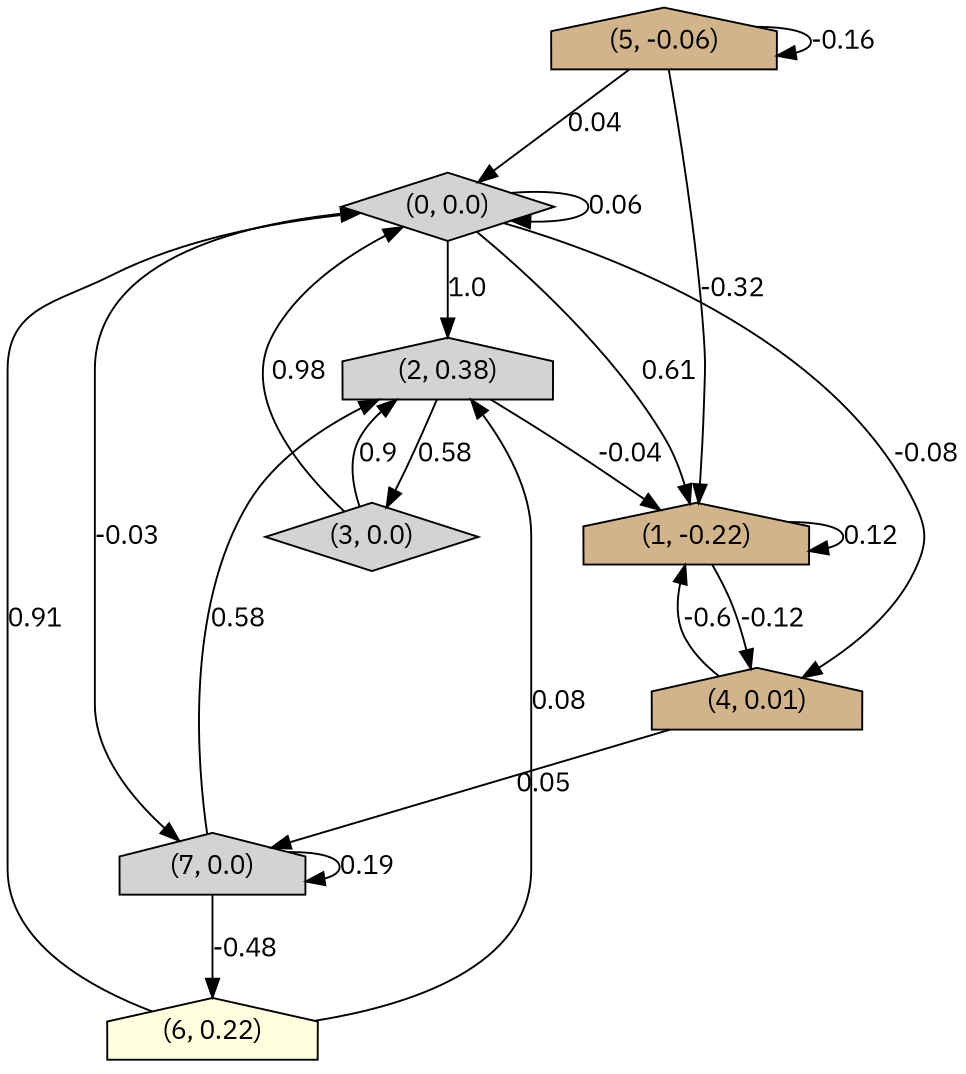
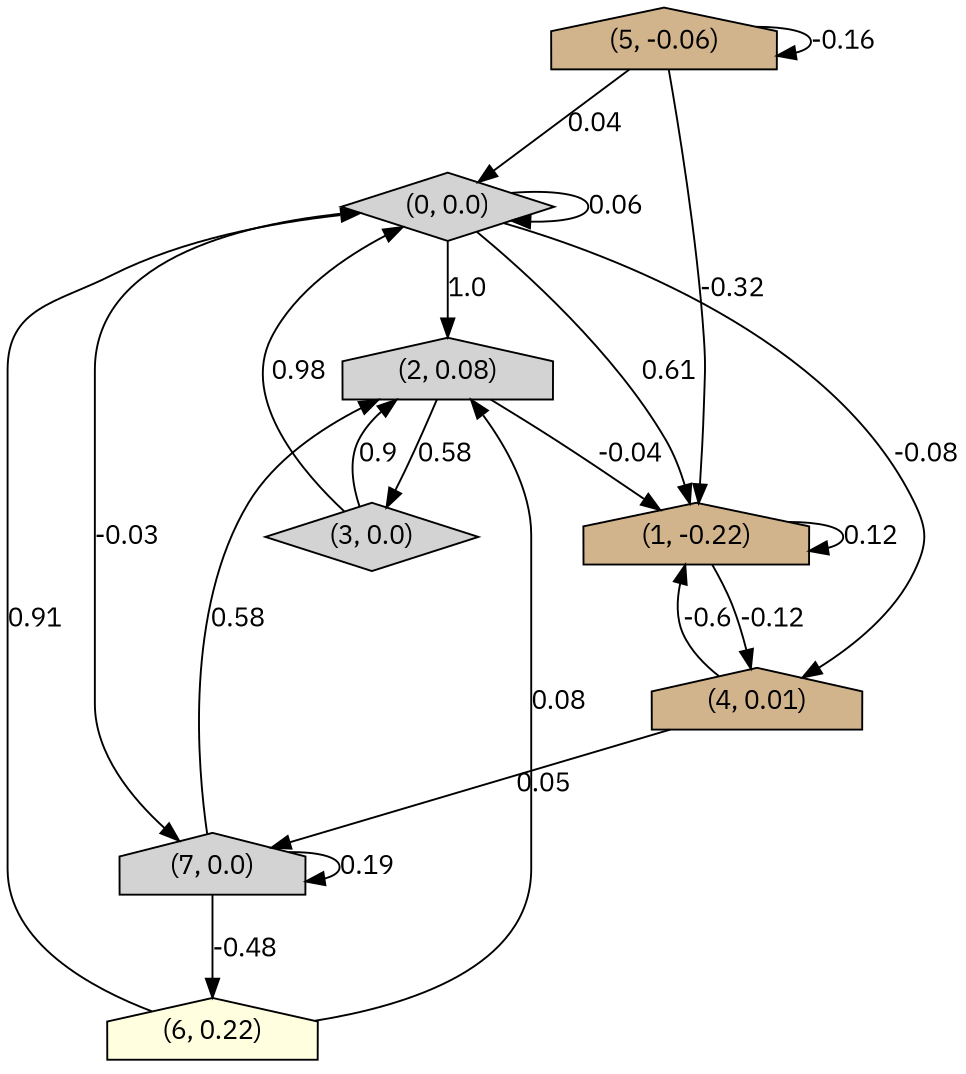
node "(2, 0.38)": label "(2, 0.38)" -> "(2, 0.08)"
